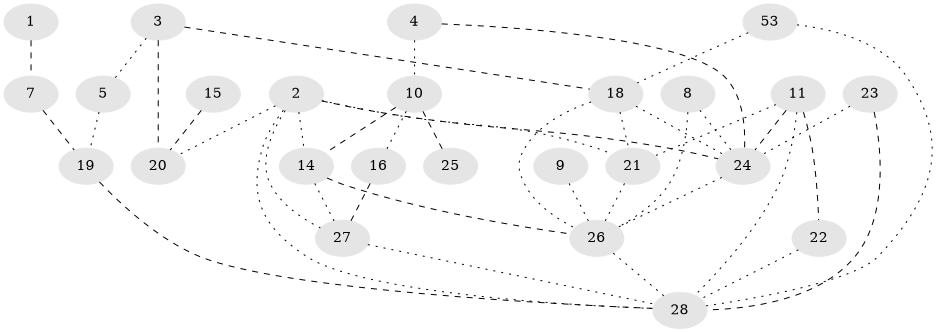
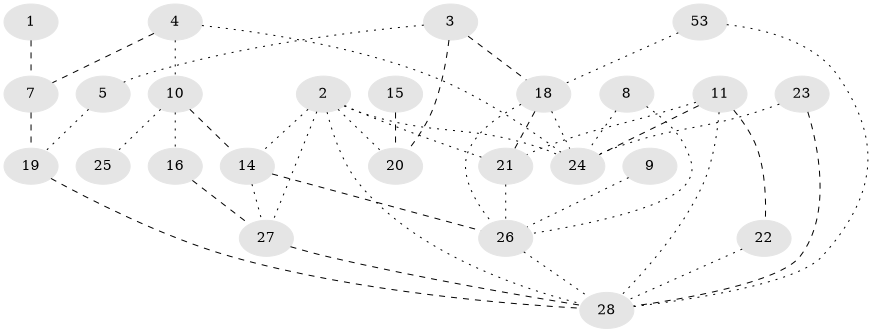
edge "4" -- "24": style dashed -> dotted
edge "4" -- "7": added
edge "10" -- "25": style dashed -> dotted
edge "18" -- "21": style dotted -> dashed
edge "2" -- "24": style dashed -> dotted
edge "24" -- "26": removed
edge "27" -- "28": style dotted -> dashed
